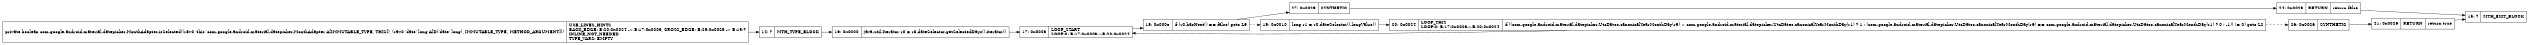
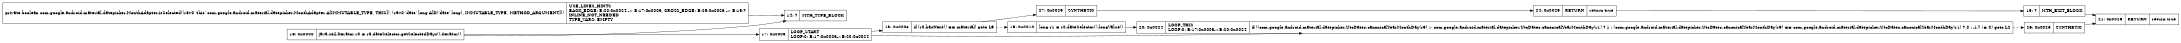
node "24: 0x0029": text "return false" -> "return true"
edge "21: 0x0026" -> "15: ?": reversed
node "18: 0x000e": text "if (r0.hasNext() == false) goto L9" -> "if (r0.hasNext() == material) goto L9"
edge "14: ?" -> "16: 0x0000": reversed
edge "20: 0x0024" -> "17: 0x000a": reversed
